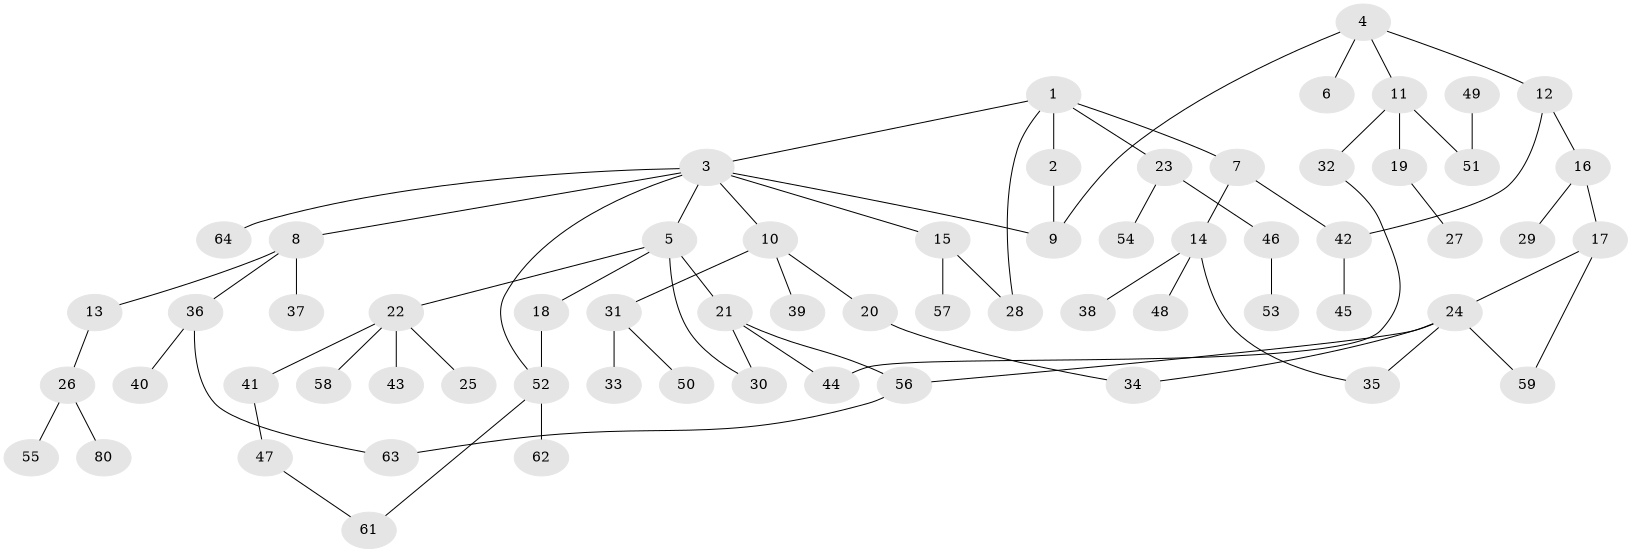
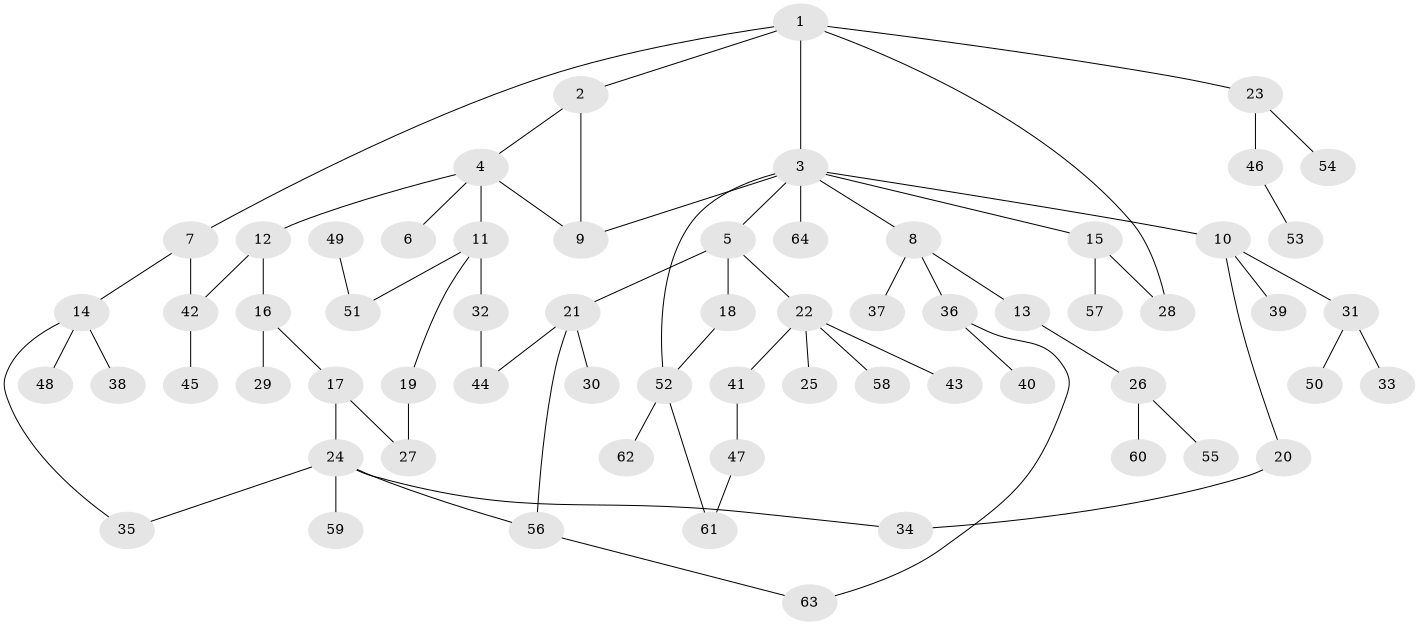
edge "2" -- "4": added
edge "17" -- "59": now "17" -- "27"
edge "5" -- "30": removed
node "80": label "80" -> "60"
